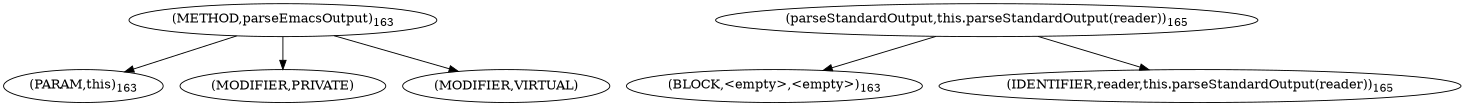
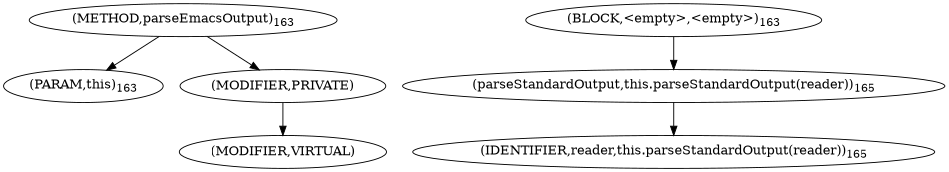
edge "(METHOD,parseEmacsOutput)" -> "(MODIFIER,VIRTUAL)": now "(MODIFIER,PRIVATE)" -> "(MODIFIER,VIRTUAL)"
edge "(parseStandardOutput,this.parseStandardOutput(reader))" -> "(BLOCK,<empty>,<empty>)": reversed
